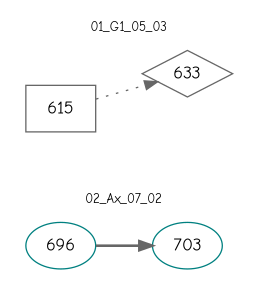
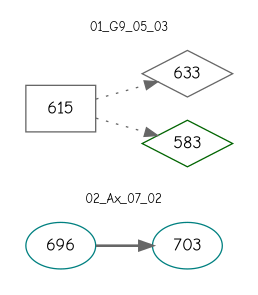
cluster "01_G1_05_03": label "01_G1_05_03" -> "01_G9_05_03"
node "583": added
